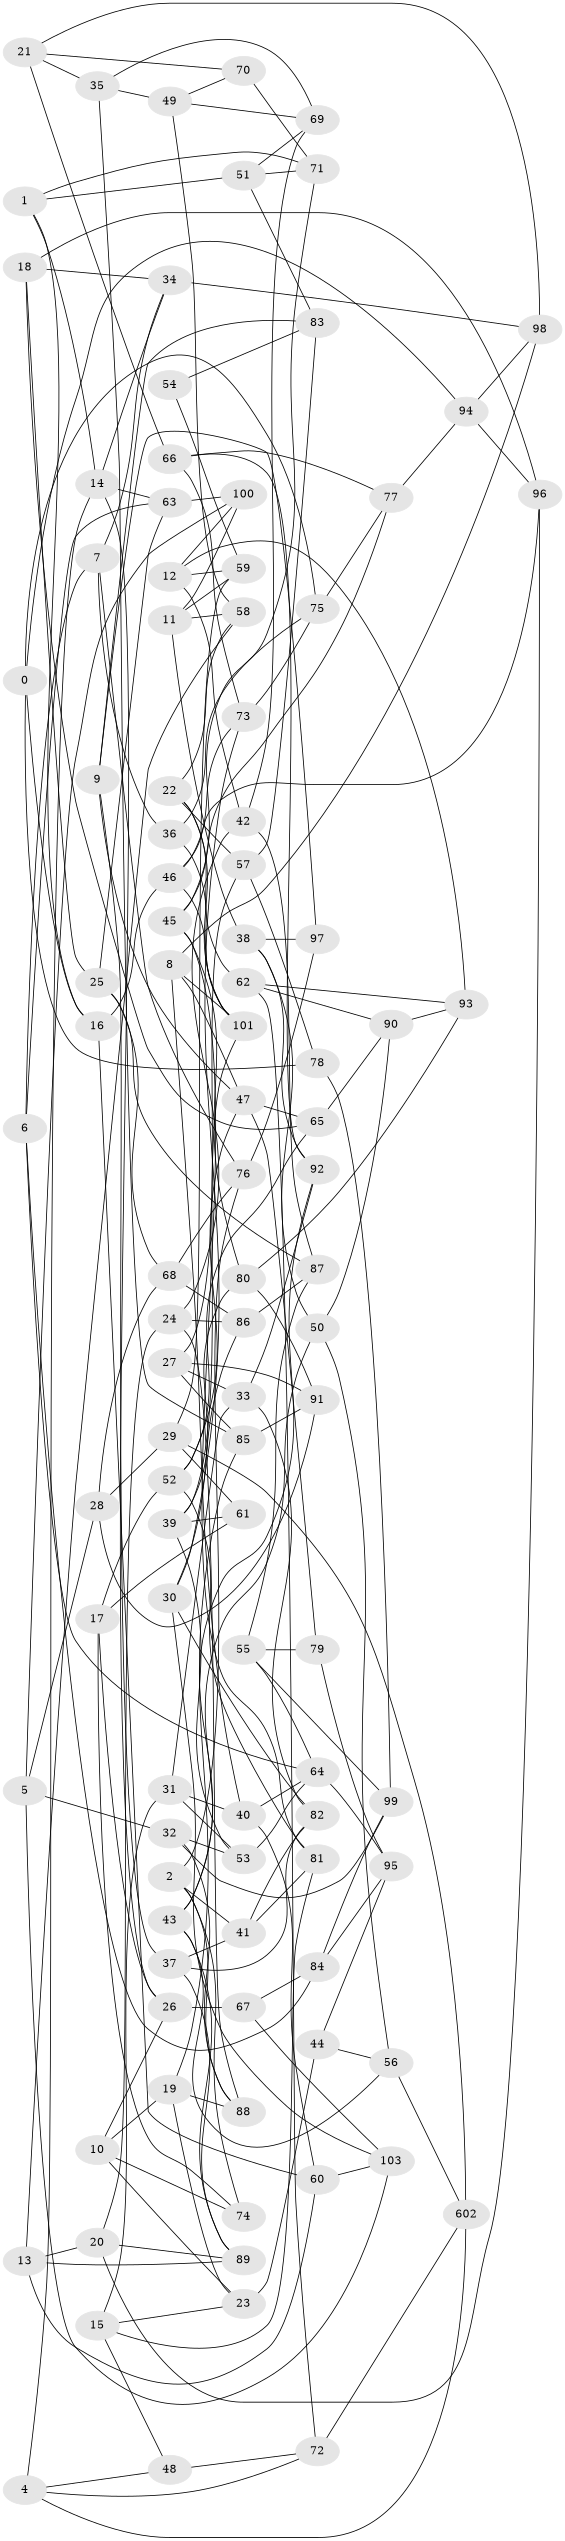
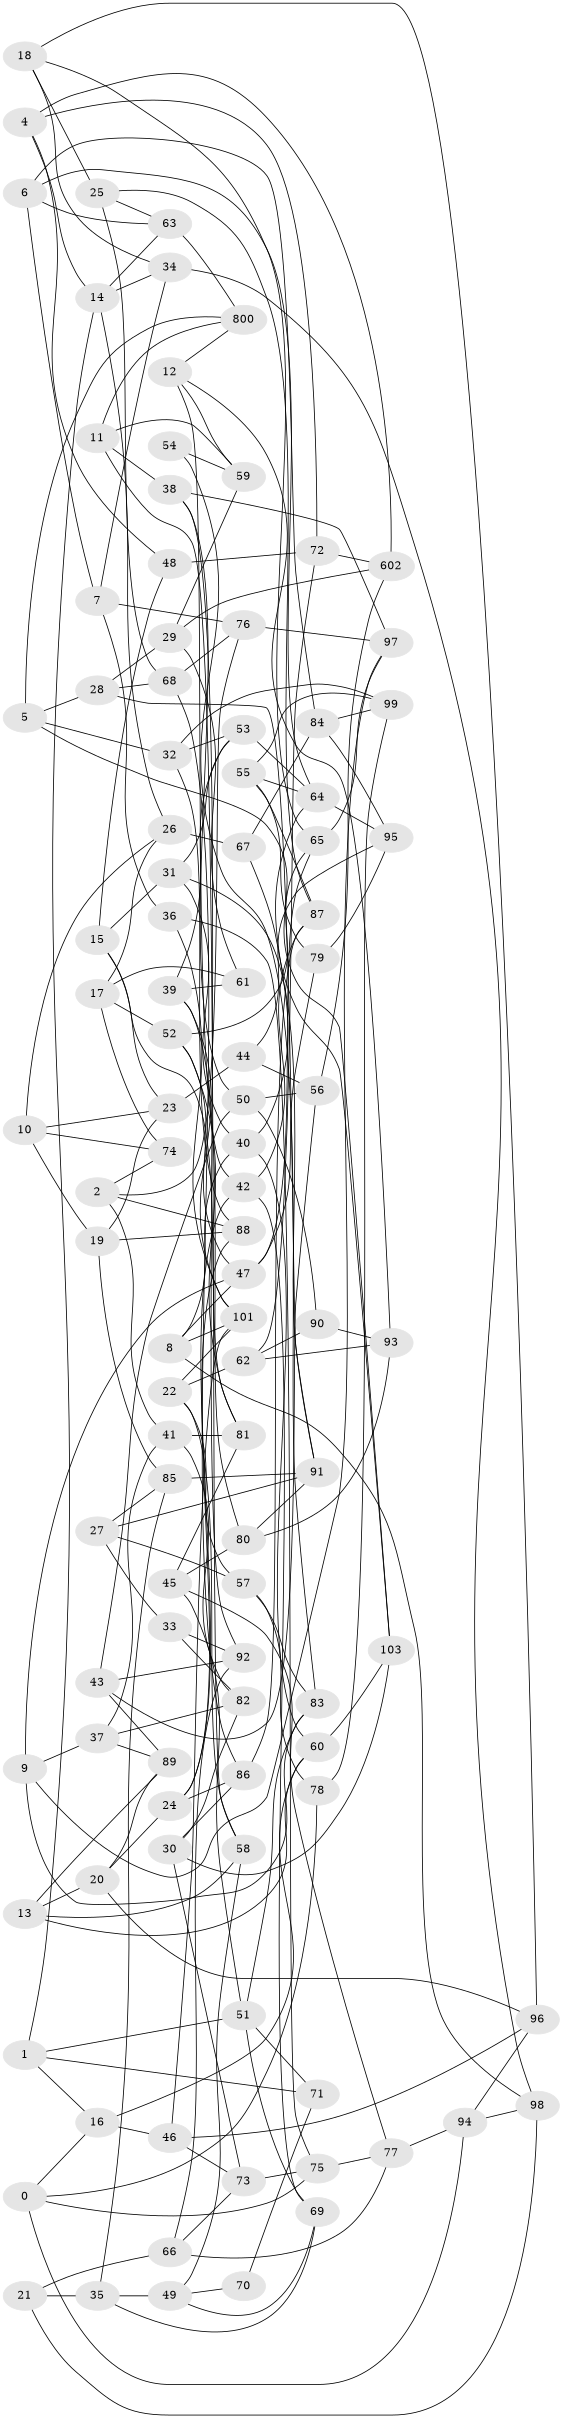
edge "21" -- "70": removed
node "100": label "100" -> "800"
edge "71" -- "45": now "51" -- "45"
edge "90" -- "65": now "97" -- "65"
edge "33" -- "31": now "91" -- "31"
